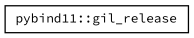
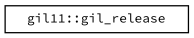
node "pybind11::gil_release": label "pybind11::gil_release" -> "gil11::gil_release"
